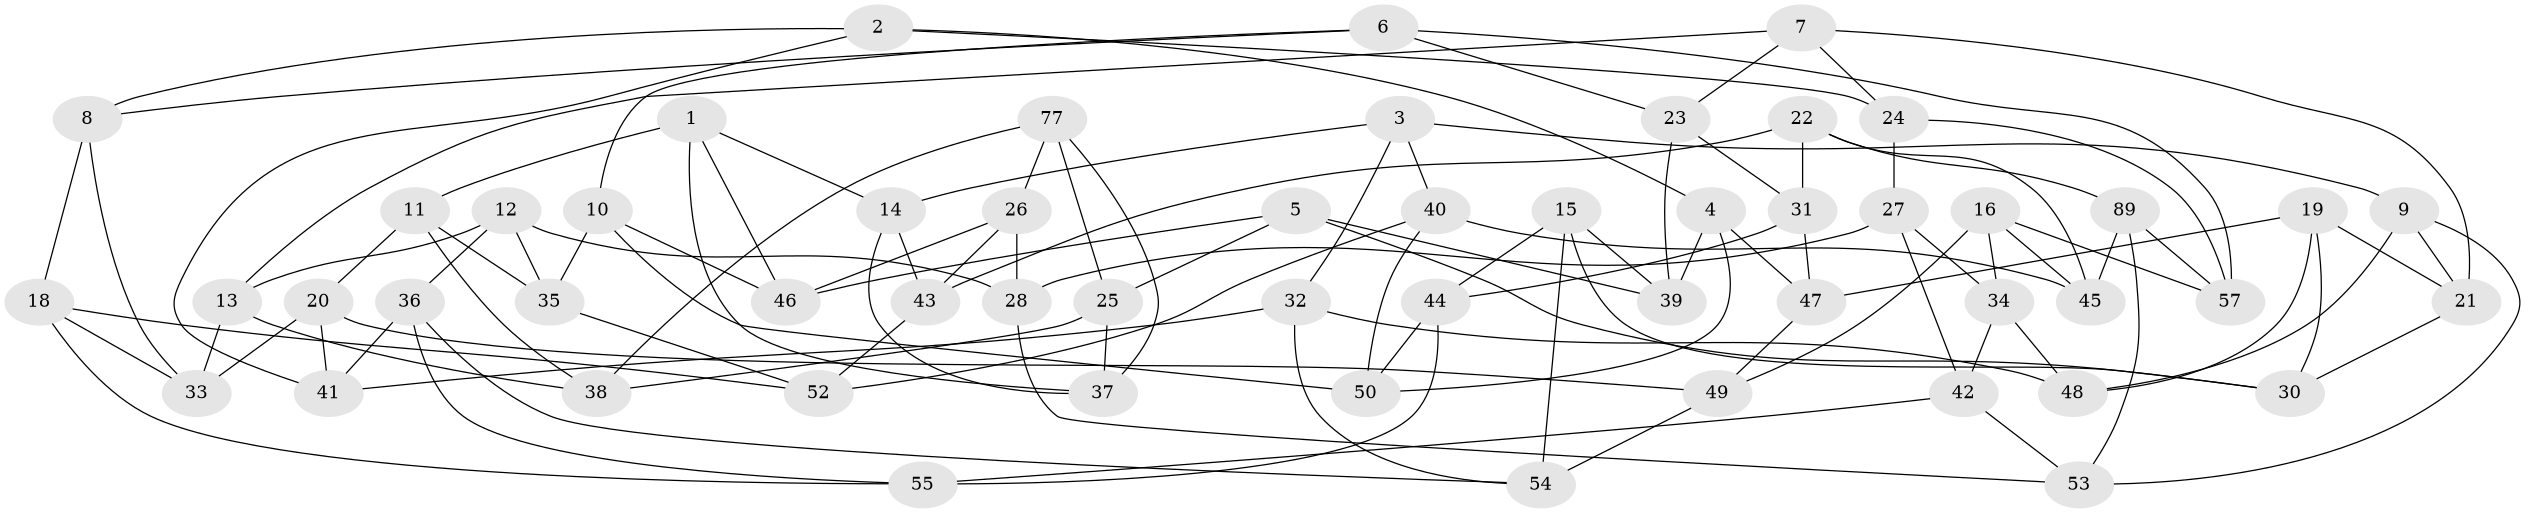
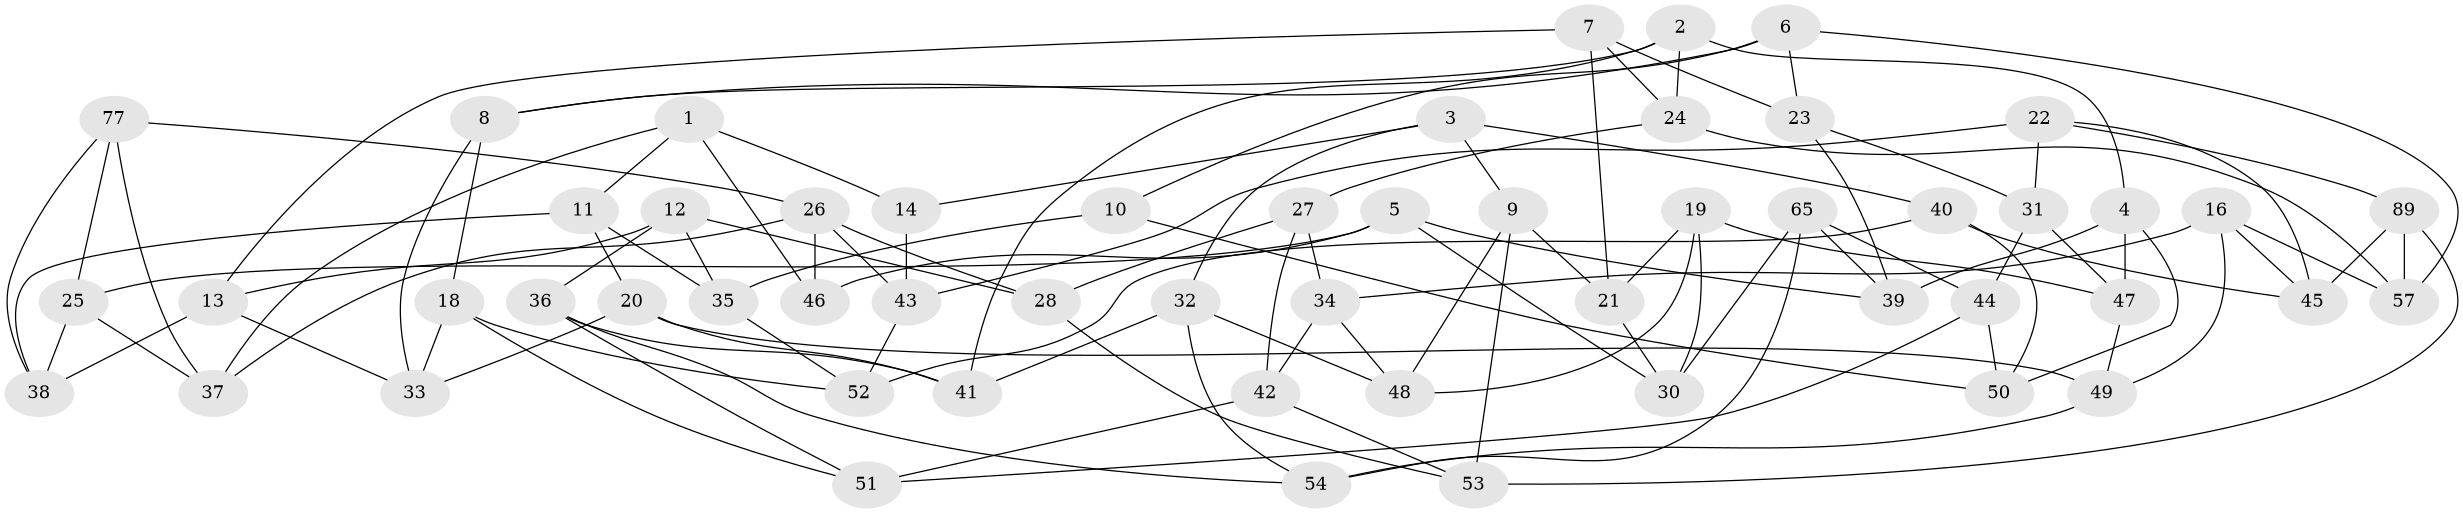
node "15": label "15" -> "65"
edge "10" -- "46": removed
edge "14" -- "37": now "26" -- "37"
node "55": label "55" -> "51"
